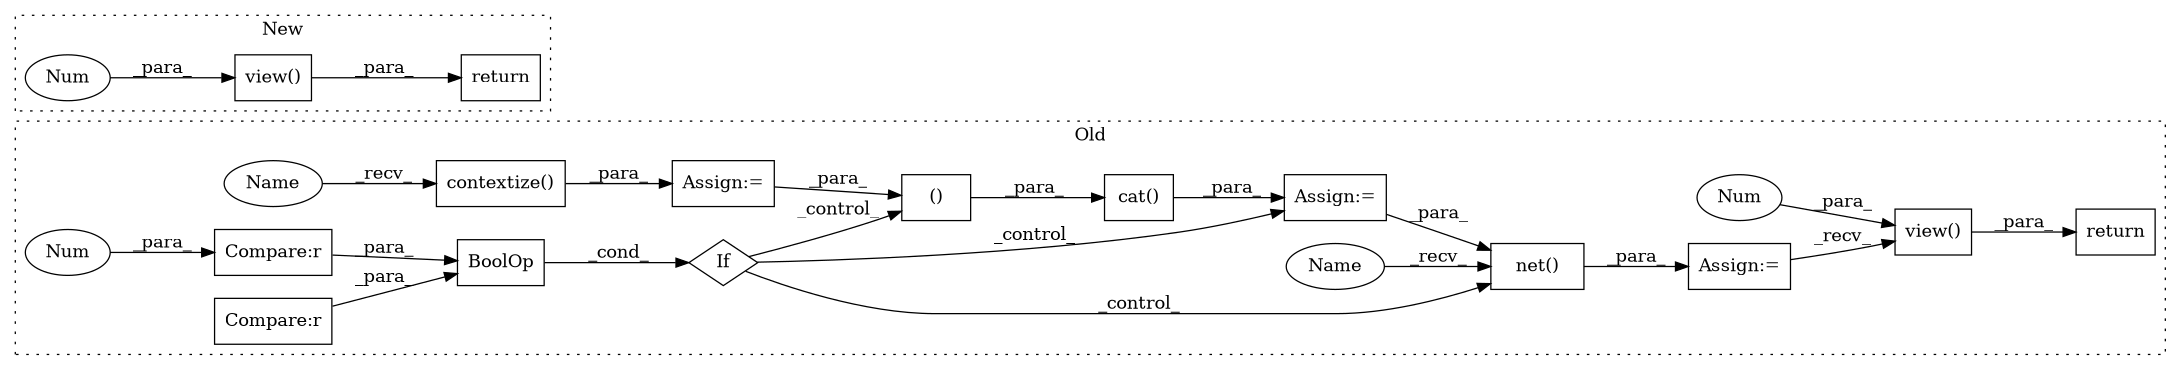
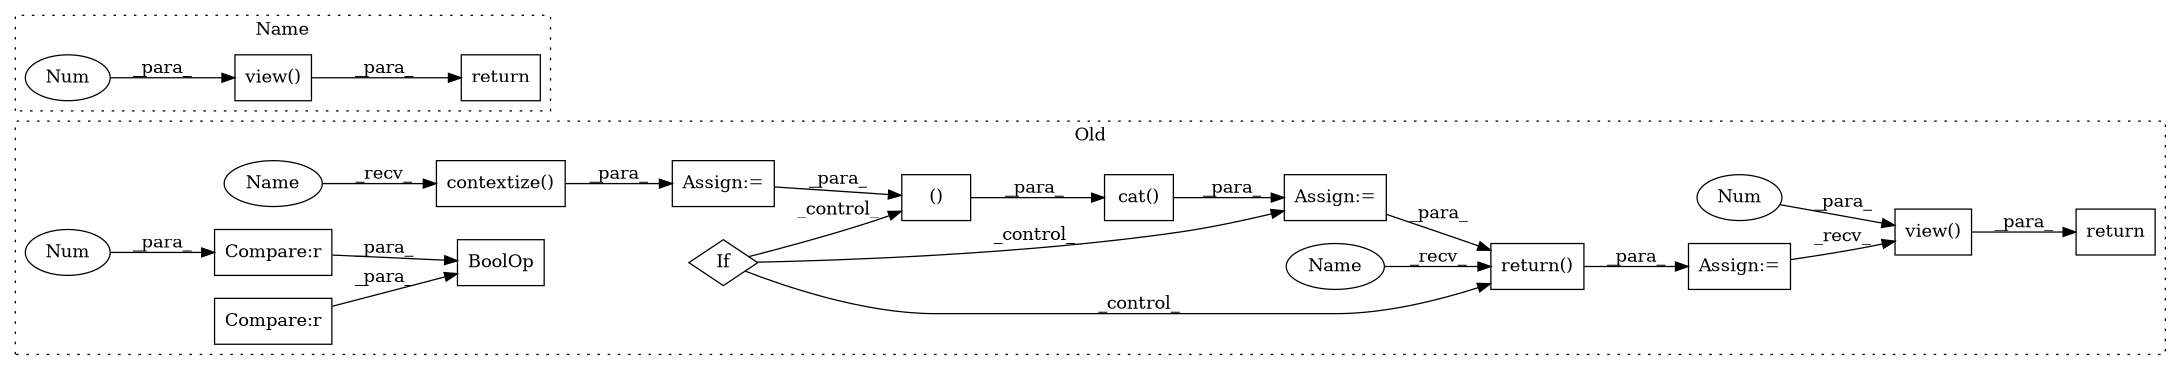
cluster "New": label "New" -> "Name"
edge "BoolOp" -> "If": removed, label "_cond_"
node "net()": label "net()" -> "return()"
